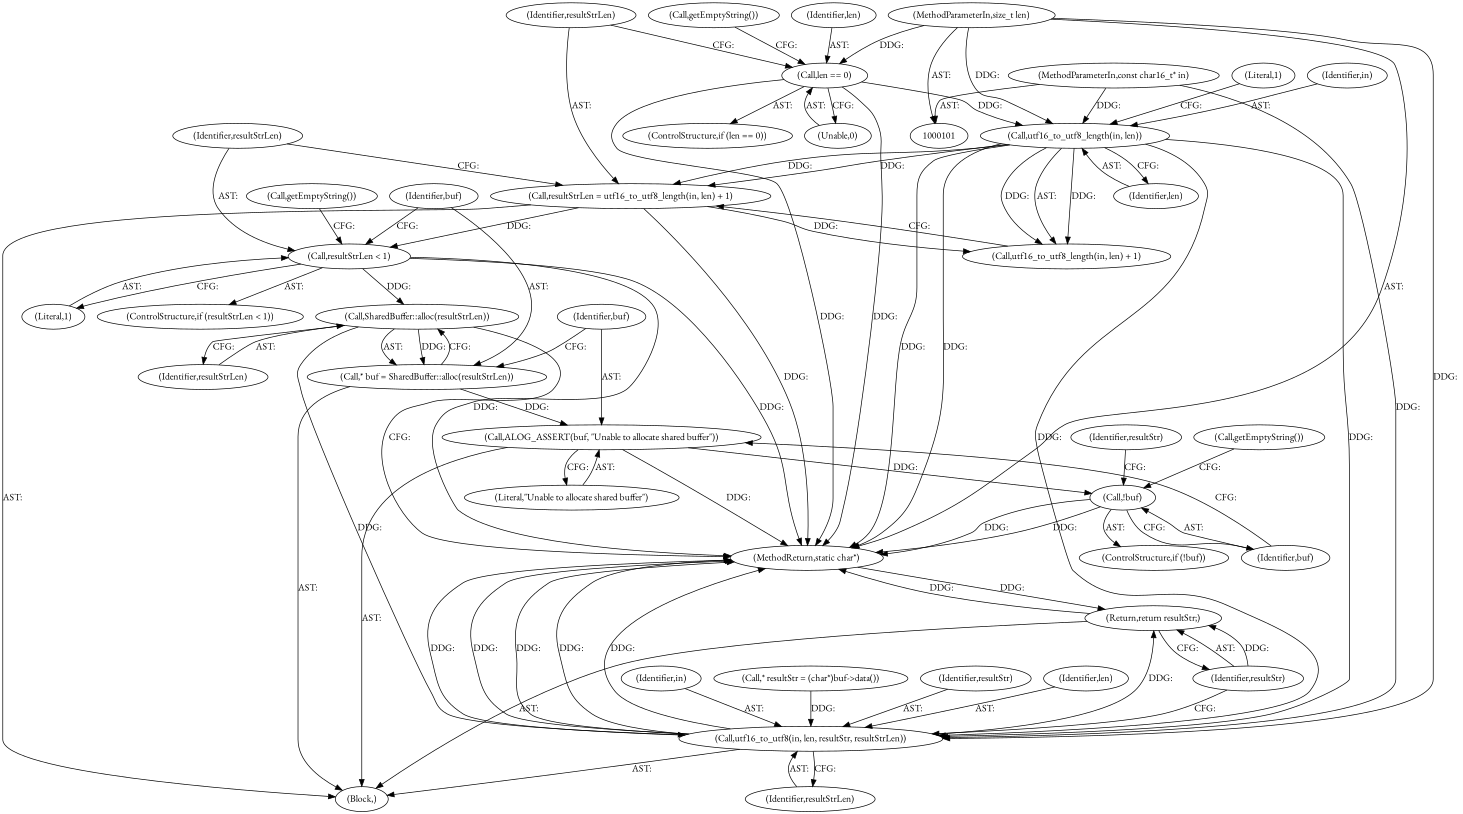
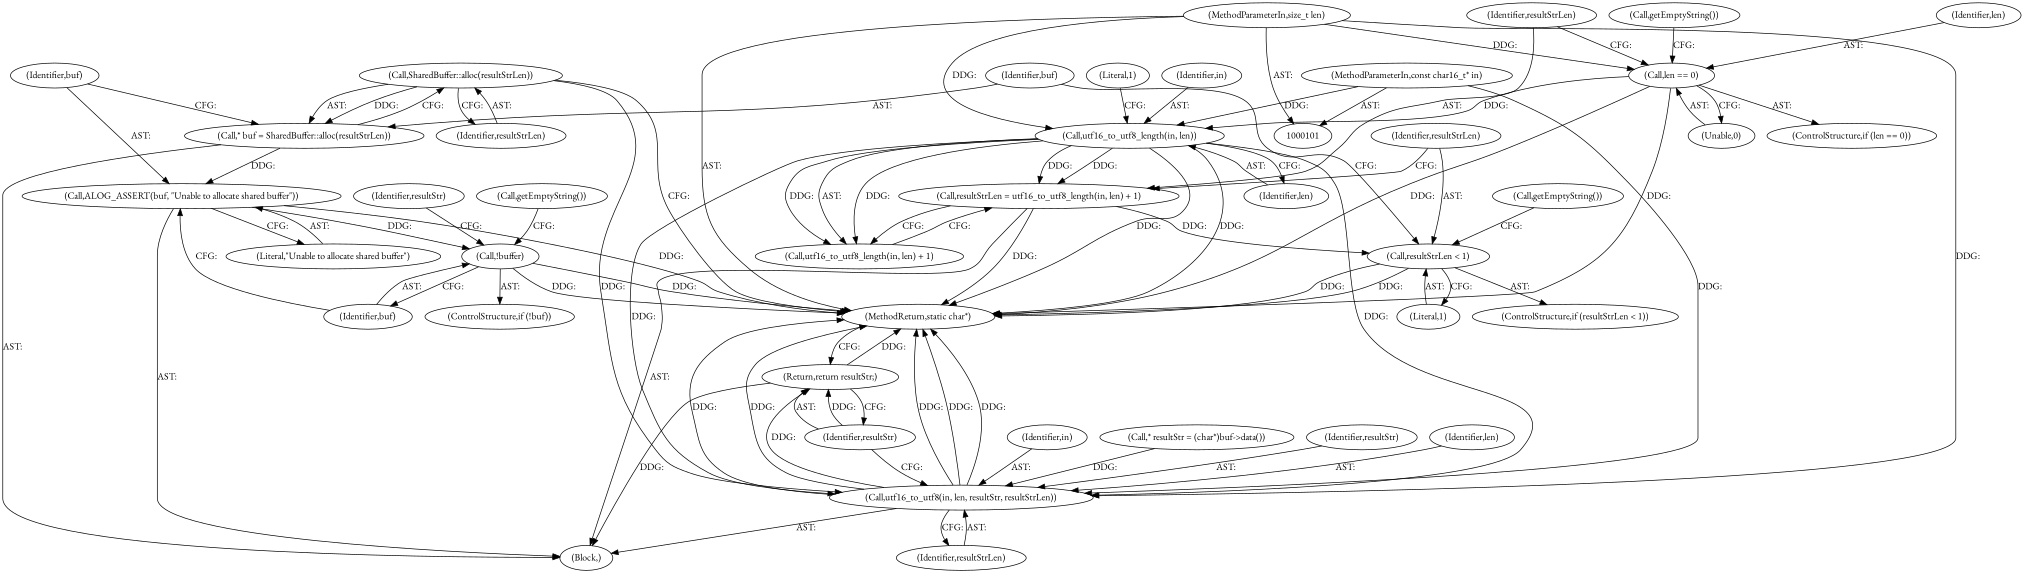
edge "(Call,resultStrLen = utf16_to_utf8_length(in, len) + 1)" -> "(Call,utf16_to_utf8_length(in, len) + 1)": label "DDG: " -> "CFG: "
edge "(Call,resultStrLen < 1)" -> "(Call,SharedBuffer::alloc(resultStrLen))": removed, label "DDG:"
node "(Call,!buf)": label "(Call,!buf)" -> "(Call,!buffer)"
edge "(MethodReturn,static char*)" -> "(Return,return resultStr;)": label "DDG: " -> "CFG: "
edge "(Return,return resultStr;)" -> "(Block,)": label "AST: " -> "DDG: "
